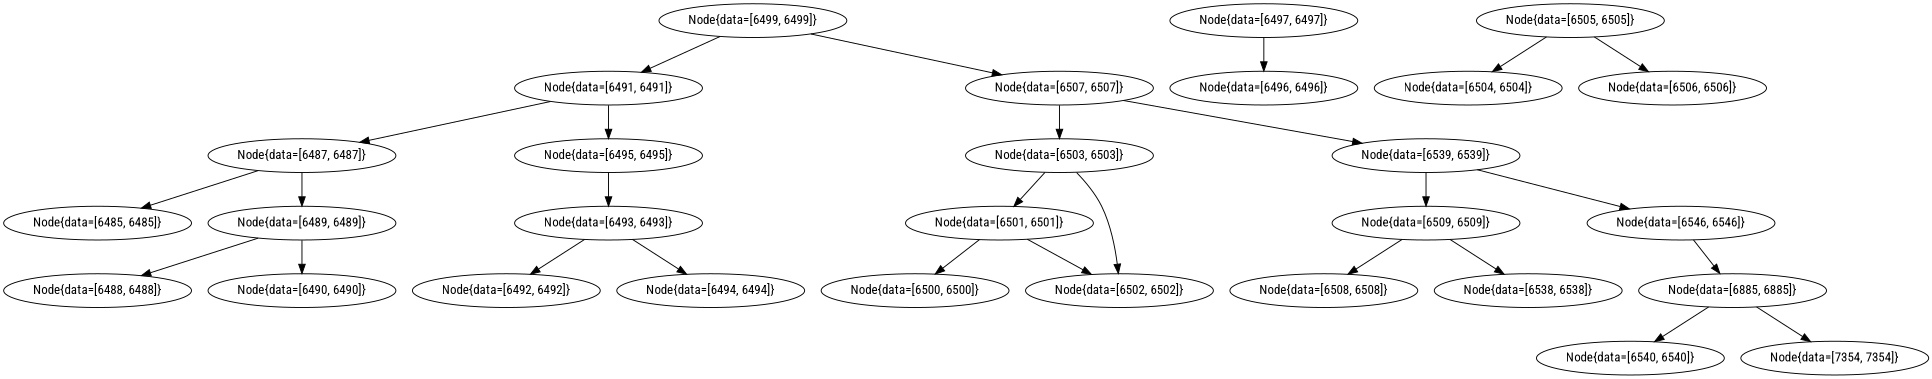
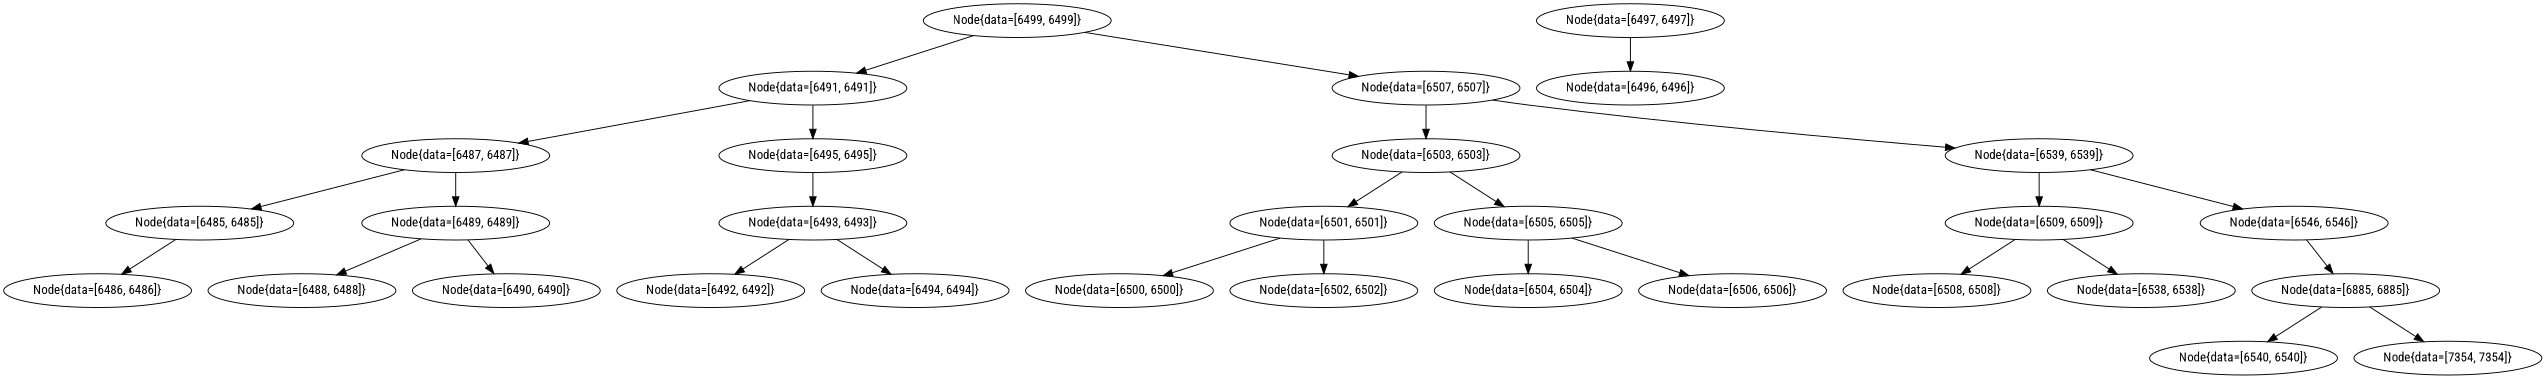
edge "Node{data=[6503, 6503]}" -> "Node{data=[6502, 6502]}": now "Node{data=[6503, 6503]}" -> "Node{data=[6505, 6505]}"
node "Node{data=[6486, 6486]}": added
